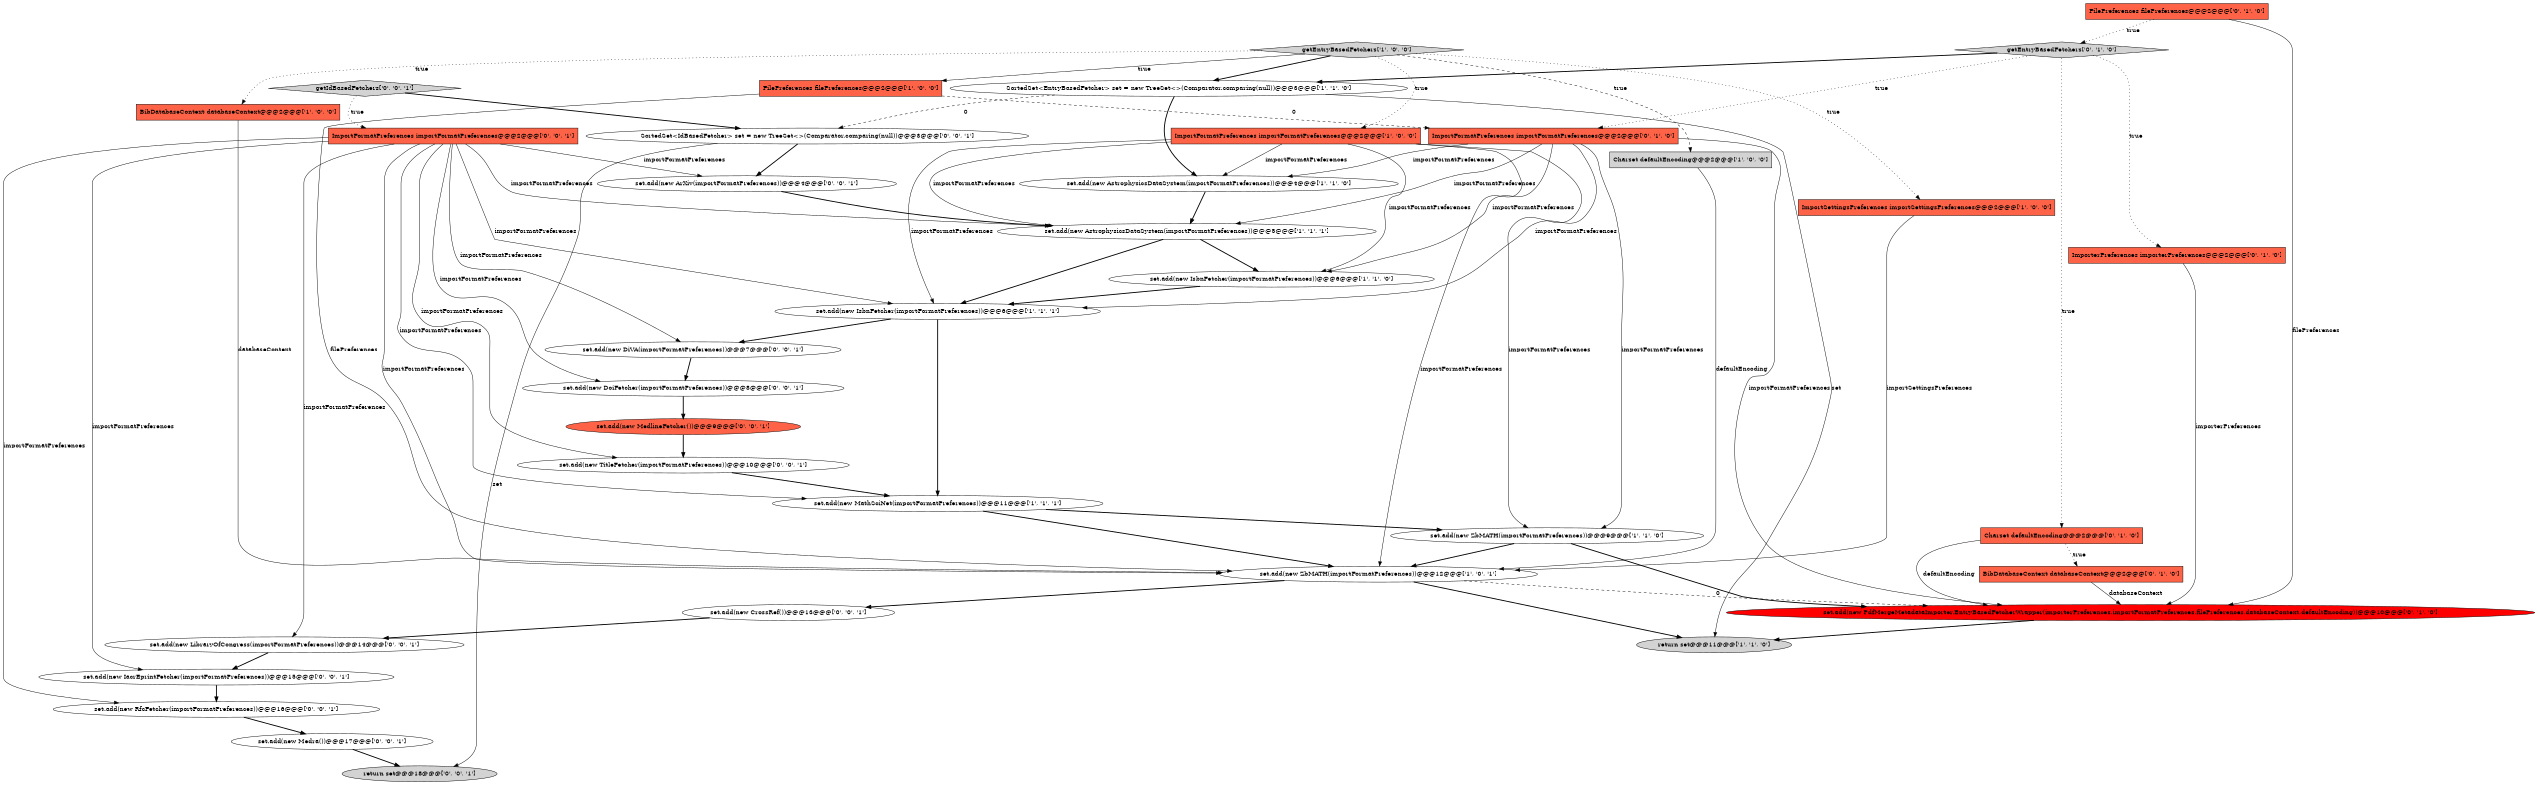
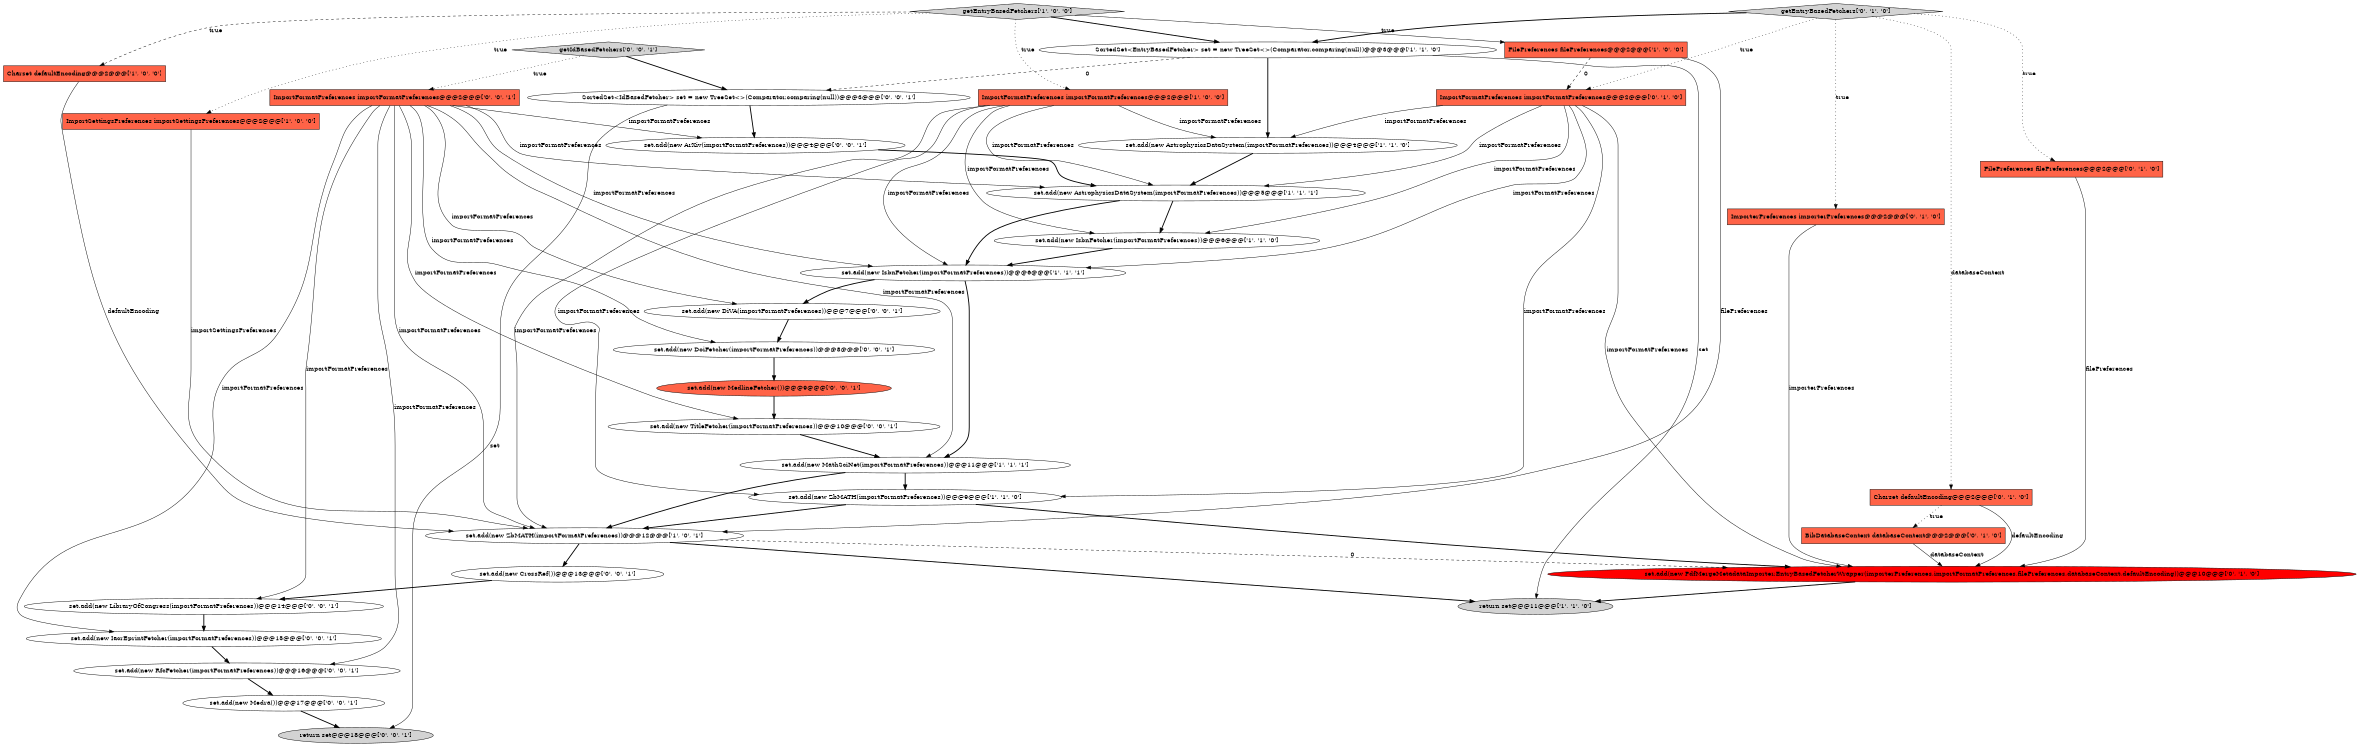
edge "FilePreferences filePreferences@@@2@@@['0', '1', '0']" -> "getEntryBasedFetchers['0', '1', '0']": reversed
node "BibDatabaseContext databaseContext@@@2@@@['1', '0', '0']": removed
node "Charset defaultEncoding@@@2@@@['1', '0', '0']": fillcolor lightgray -> tomato
edge "getEntryBasedFetchers['0', '1', '0']" -> "Charset defaultEncoding@@@2@@@['0', '1', '0']": label "true" -> "databaseContext"
